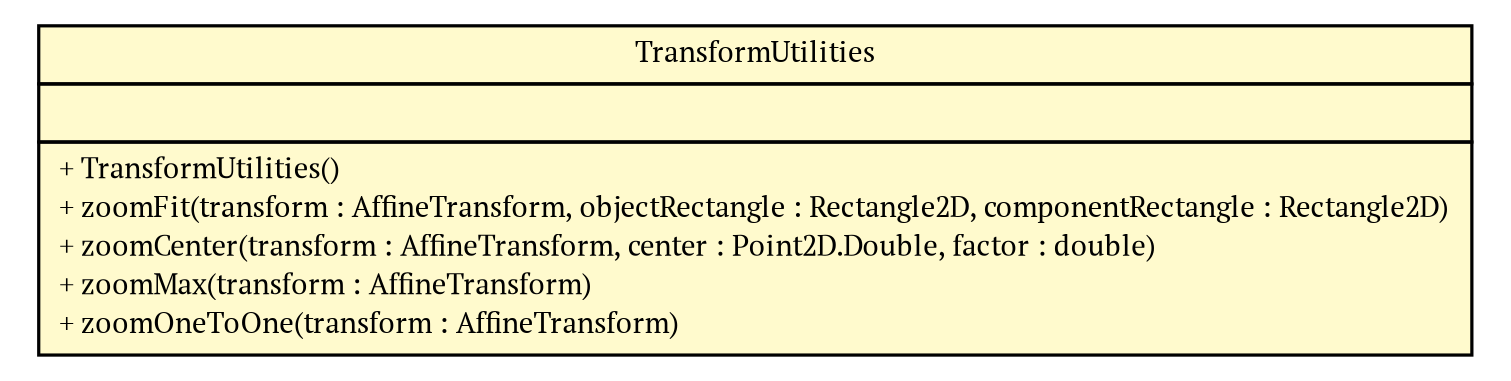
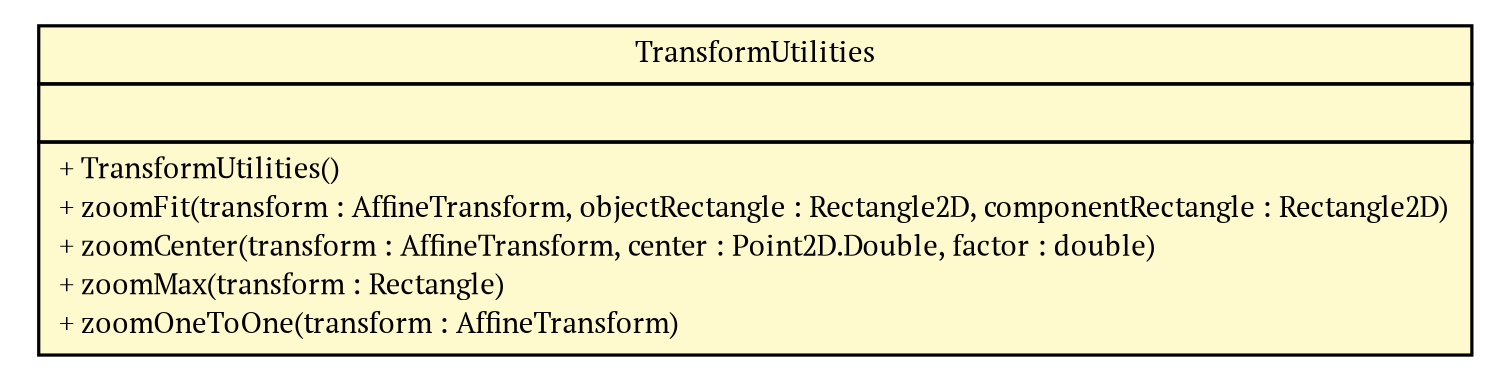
node "TransformUtilities": text "+ zoomMax(transform : AffineTransform)" -> "+ zoomMax(transform : Rectangle)"
